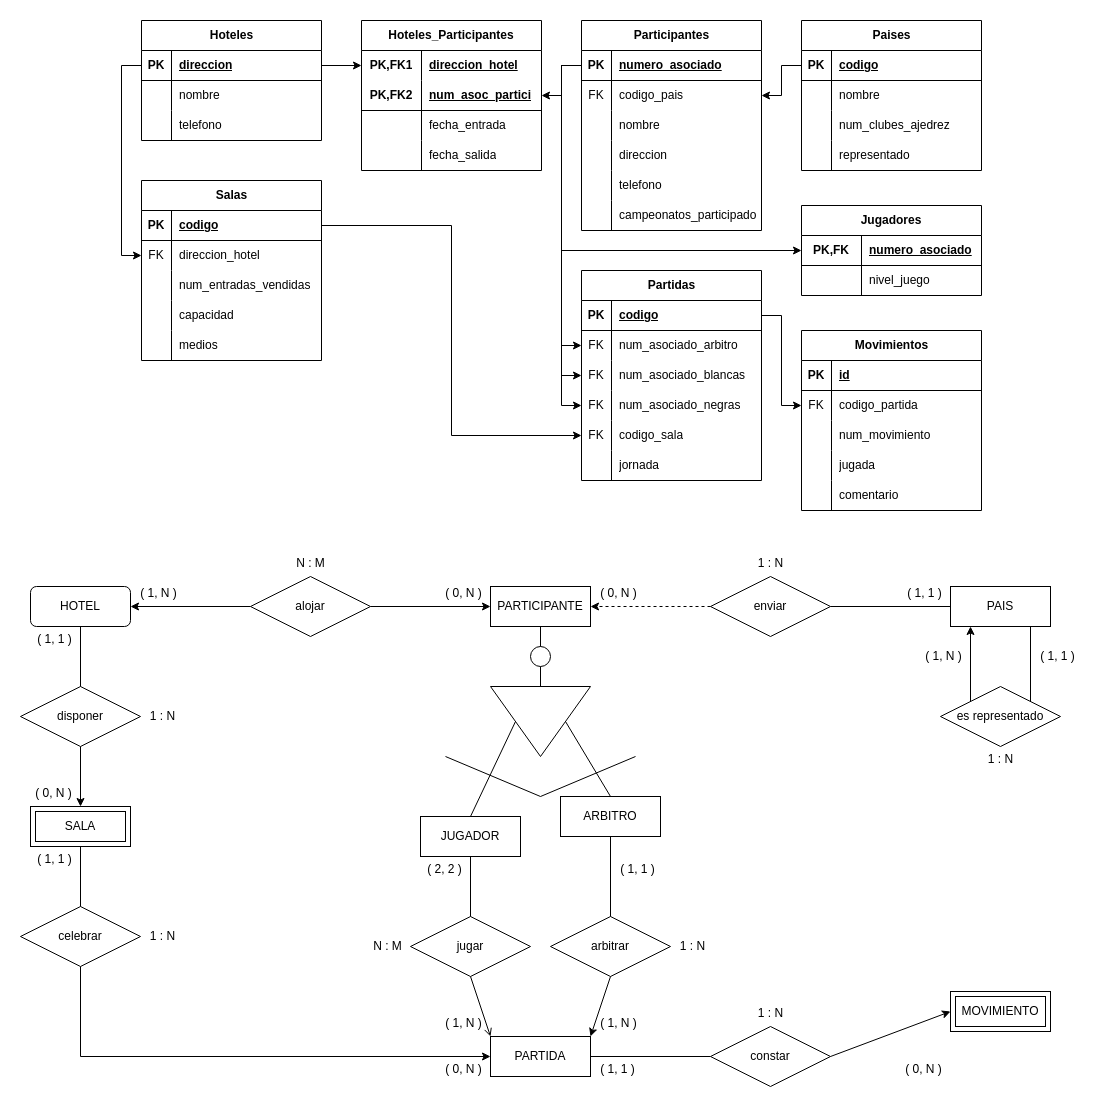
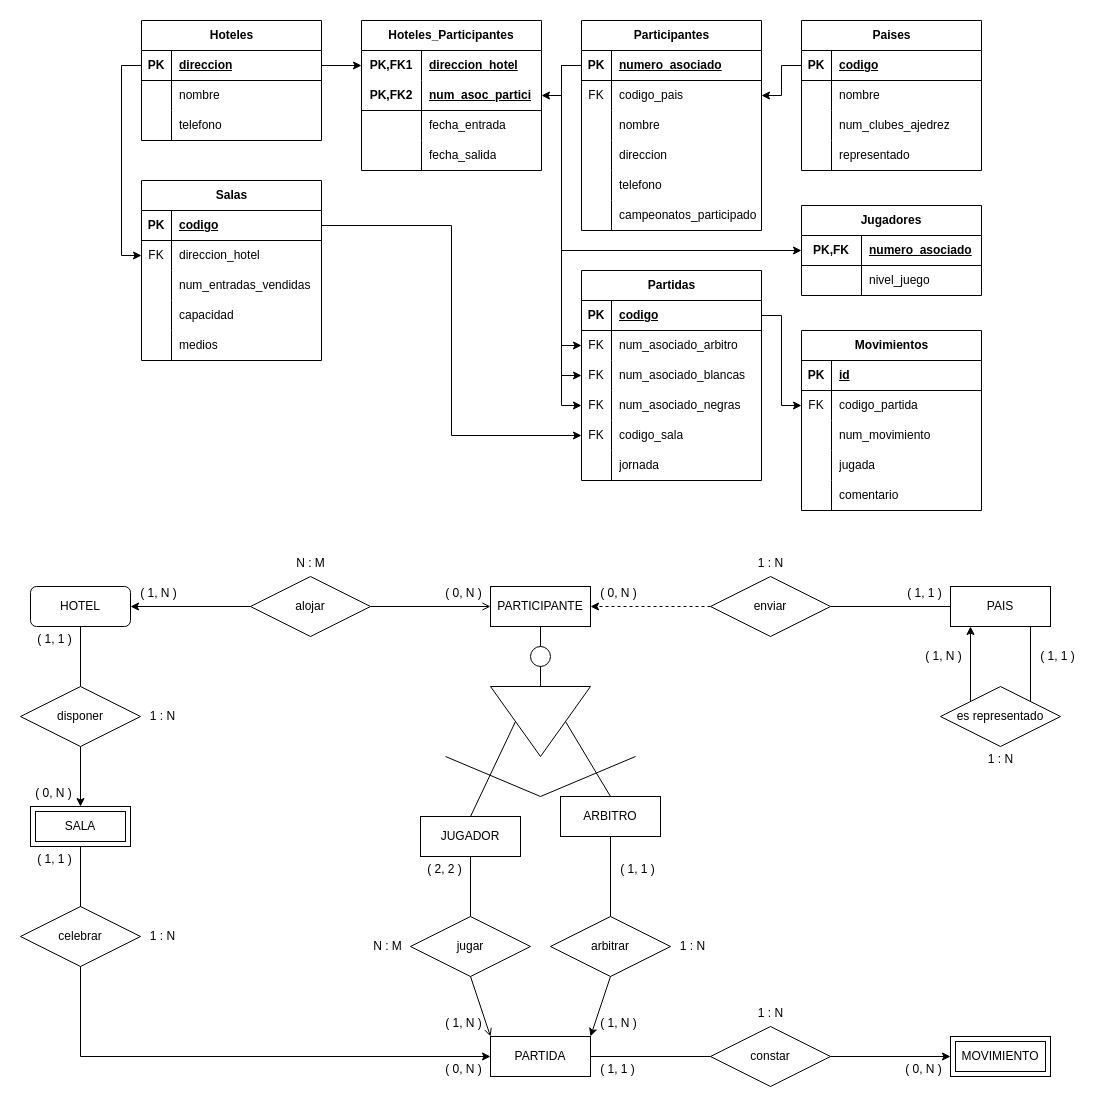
edge "alojar" -> "PARTICIPANTE": arrowhead classic -> open
node "MOVIMIENTO": moved (1001, 1012) -> (1001, 1057)
